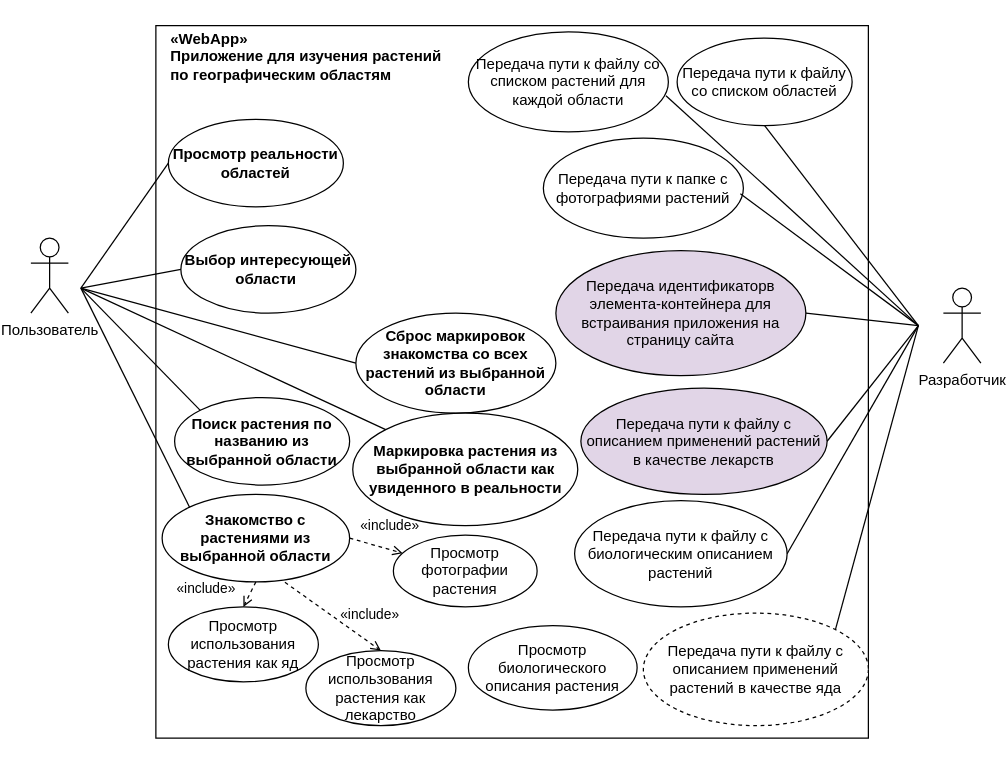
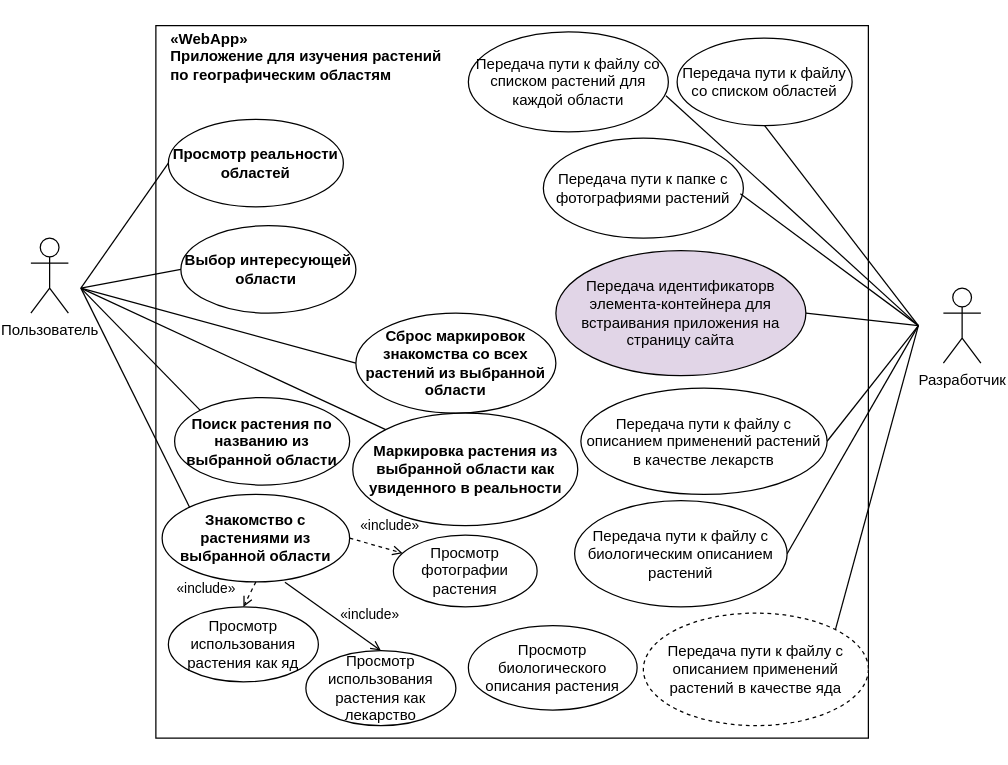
node "Передача пути к файлу с описанием применений растений в качестве лекарств": fillcolor #e1d5e7 -> #ffffff
edge "Знакомство с растениями из выбранной области" -> "Просмотр использования растения как лекарство": style dashed -> solid
